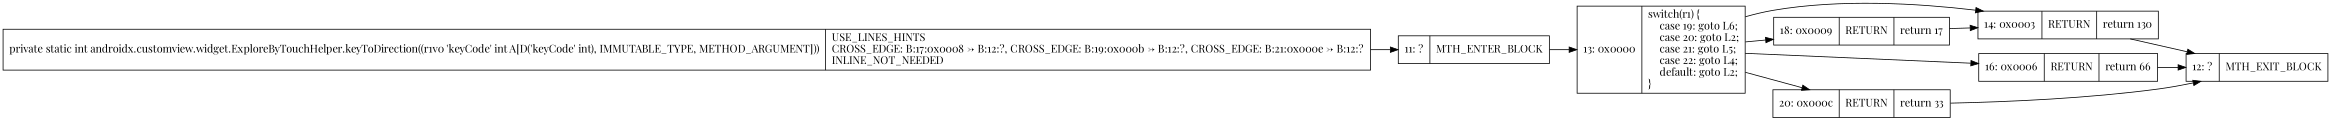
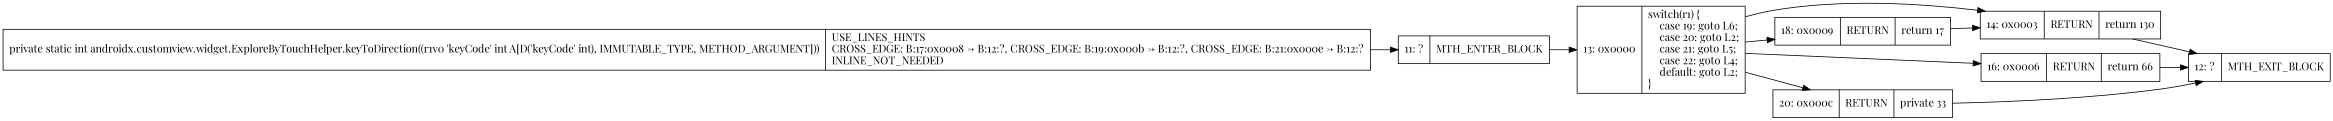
node "20: 0x000c": text "return 33" -> "private 33"
